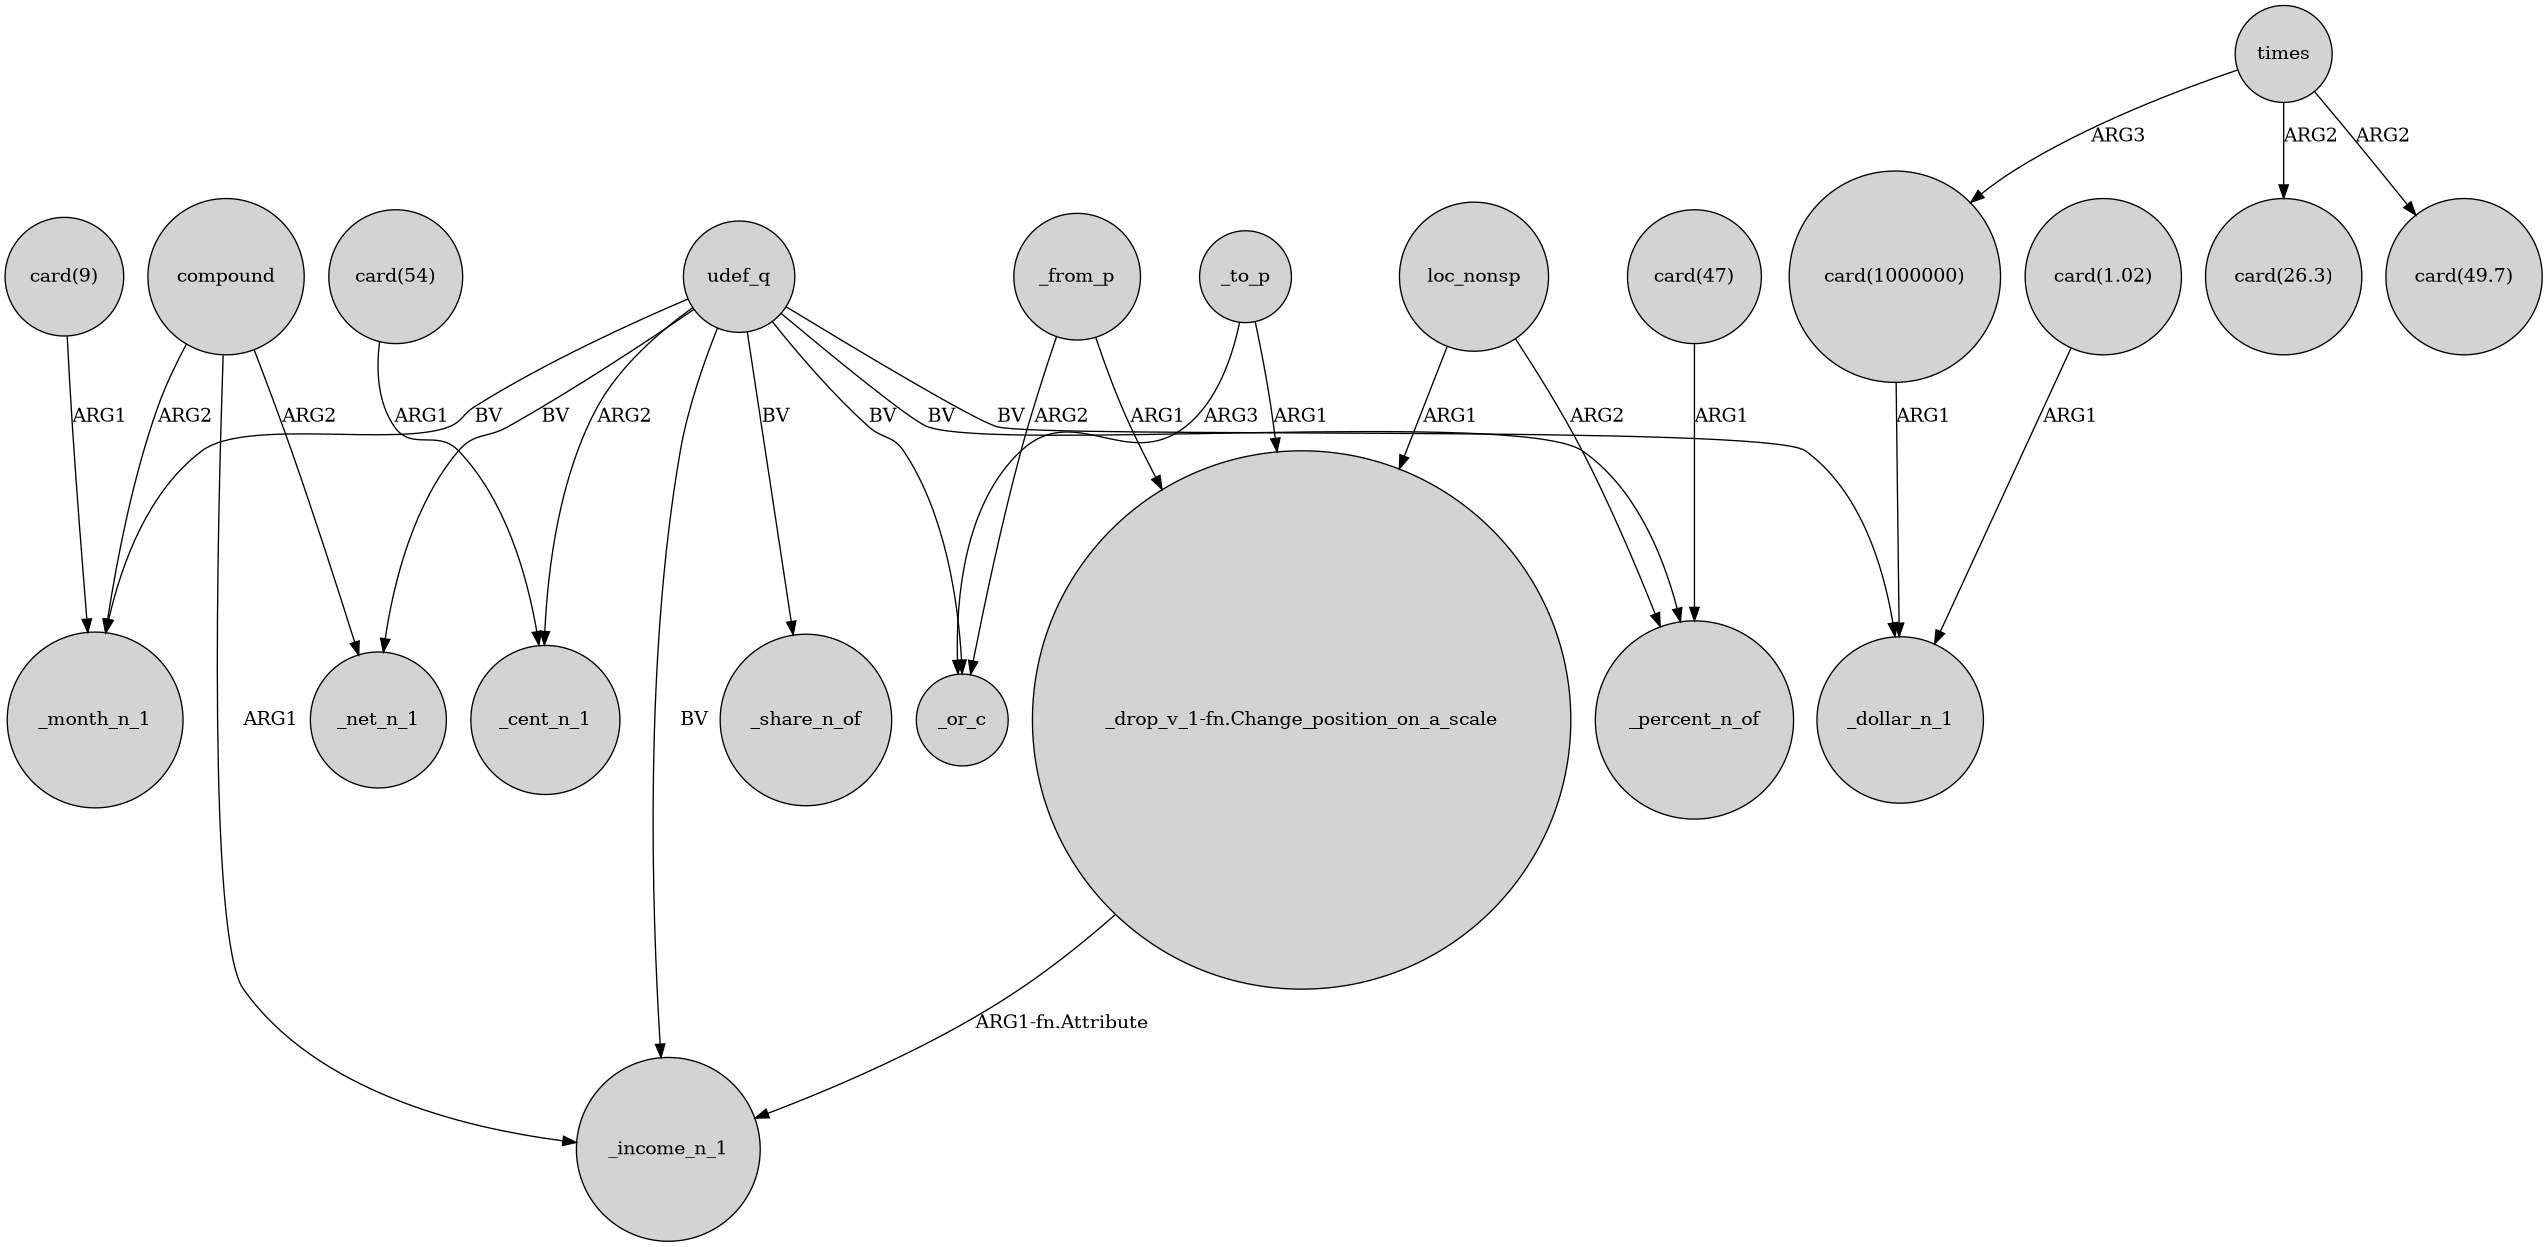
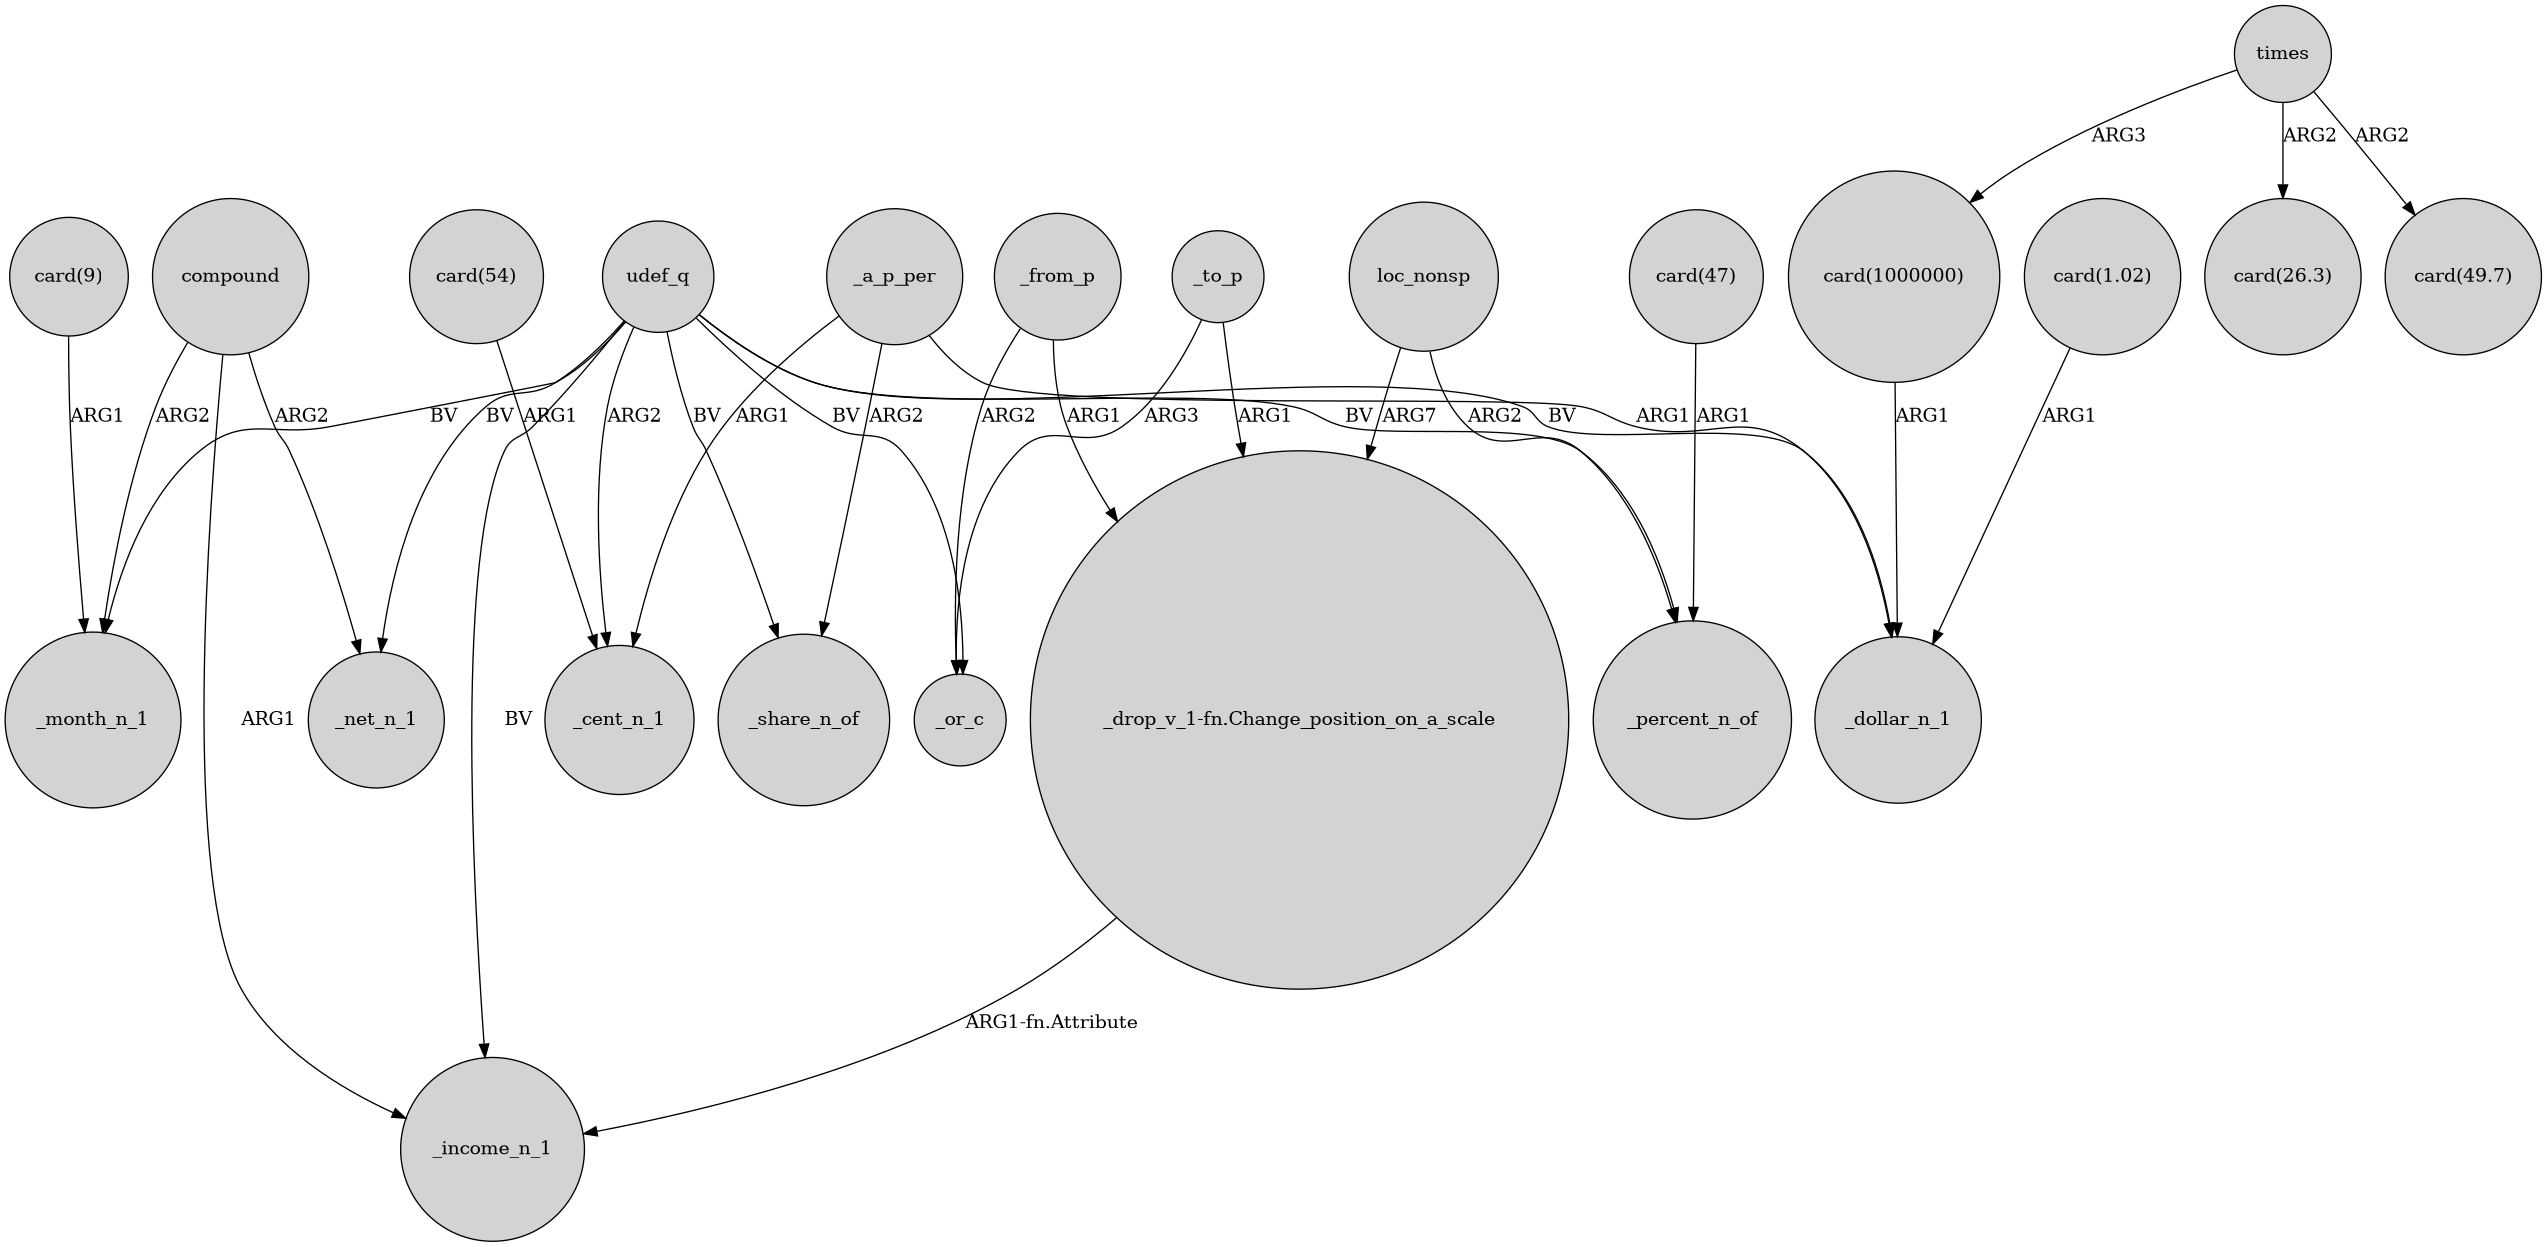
node "_a_p_per": added
edge "loc_nonsp" -> "_drop_v_1-fn.Change_position_on_a_scale": label "ARG1" -> "ARG7"
